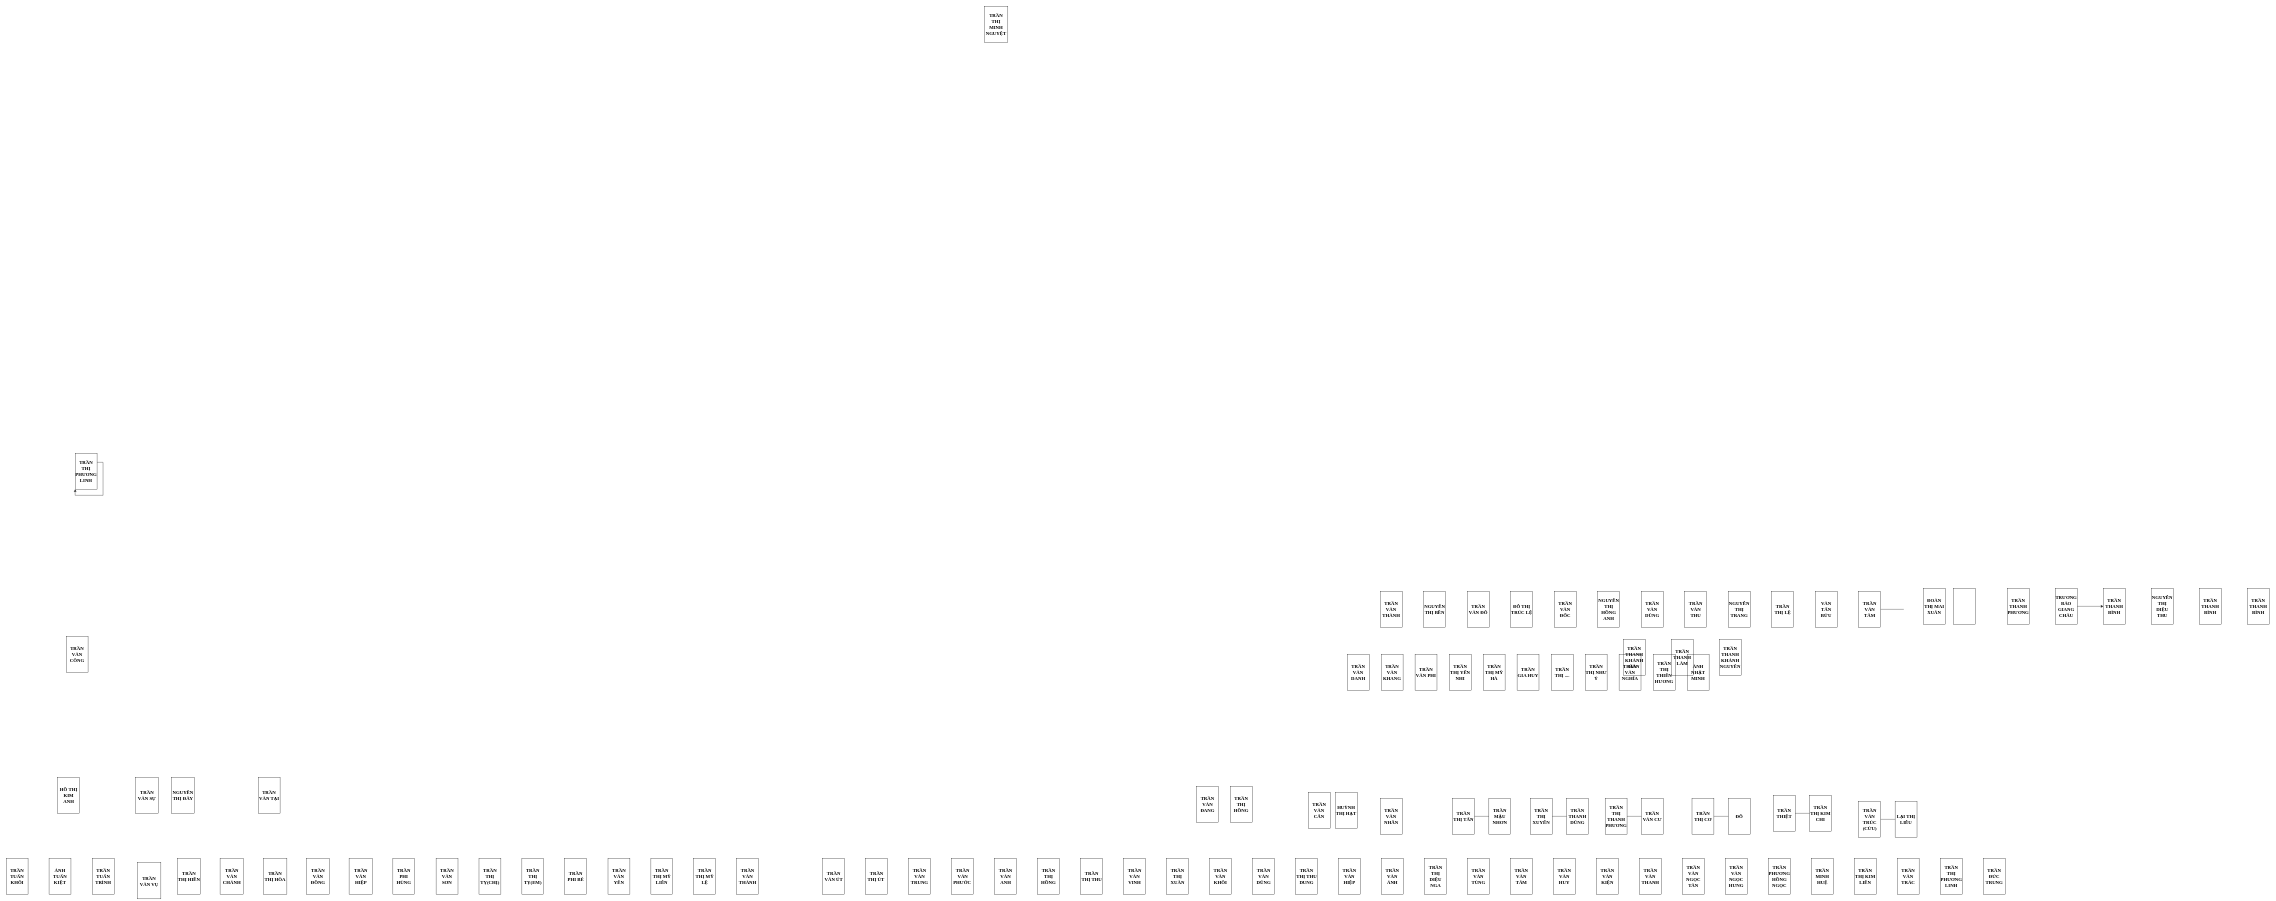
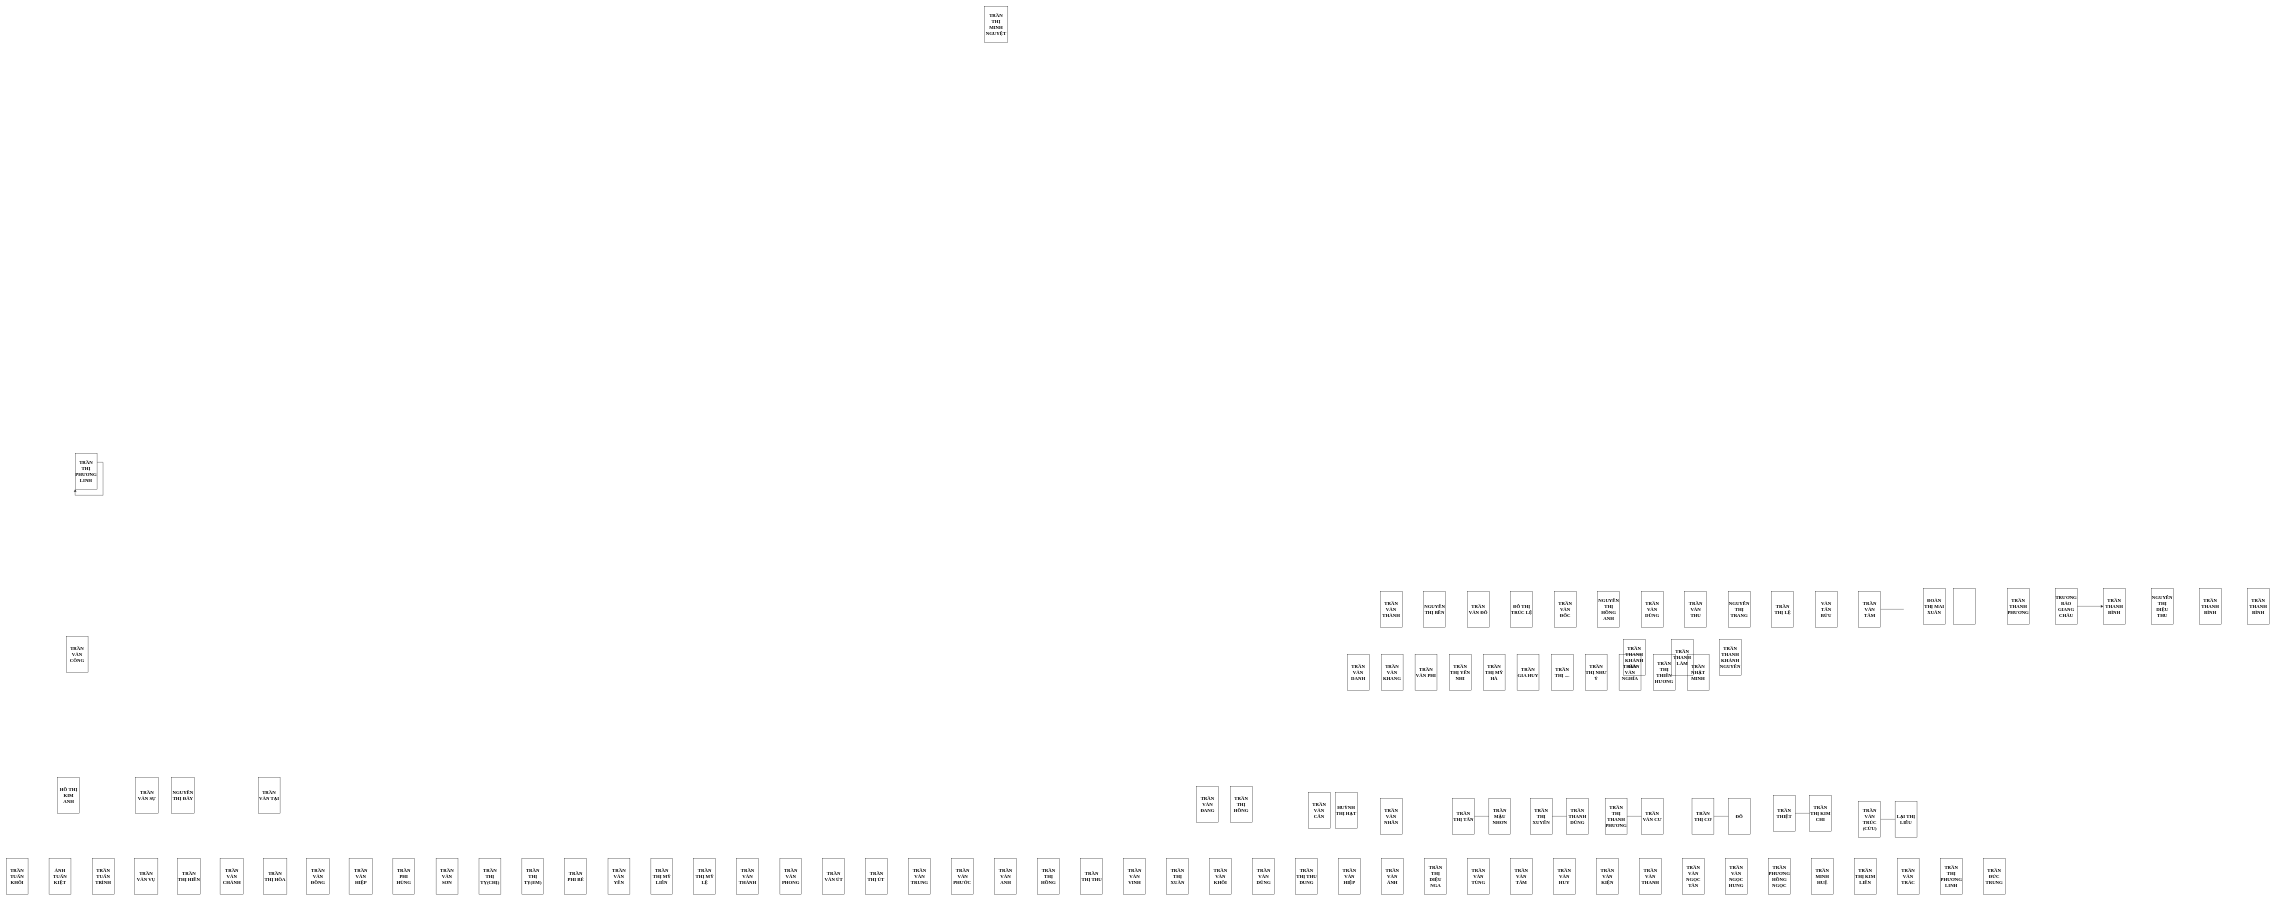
node "ÁNH NHẬT MINH": label "ÁNH NHẬT MINH" -> "TRẦN NHẬT MINH"
node "TRẦN VĂN PHONG": added
node "TRẦN VĂN VỤ": moved (149, 881) -> (146, 876)
